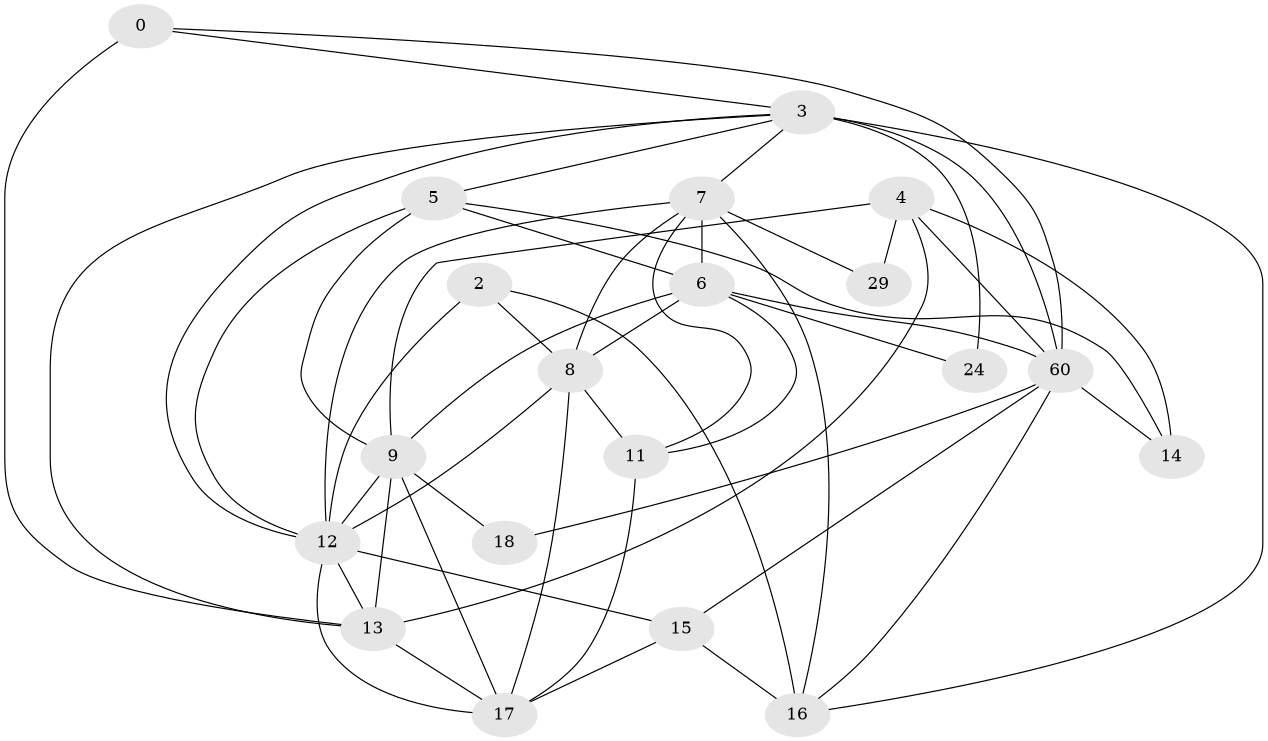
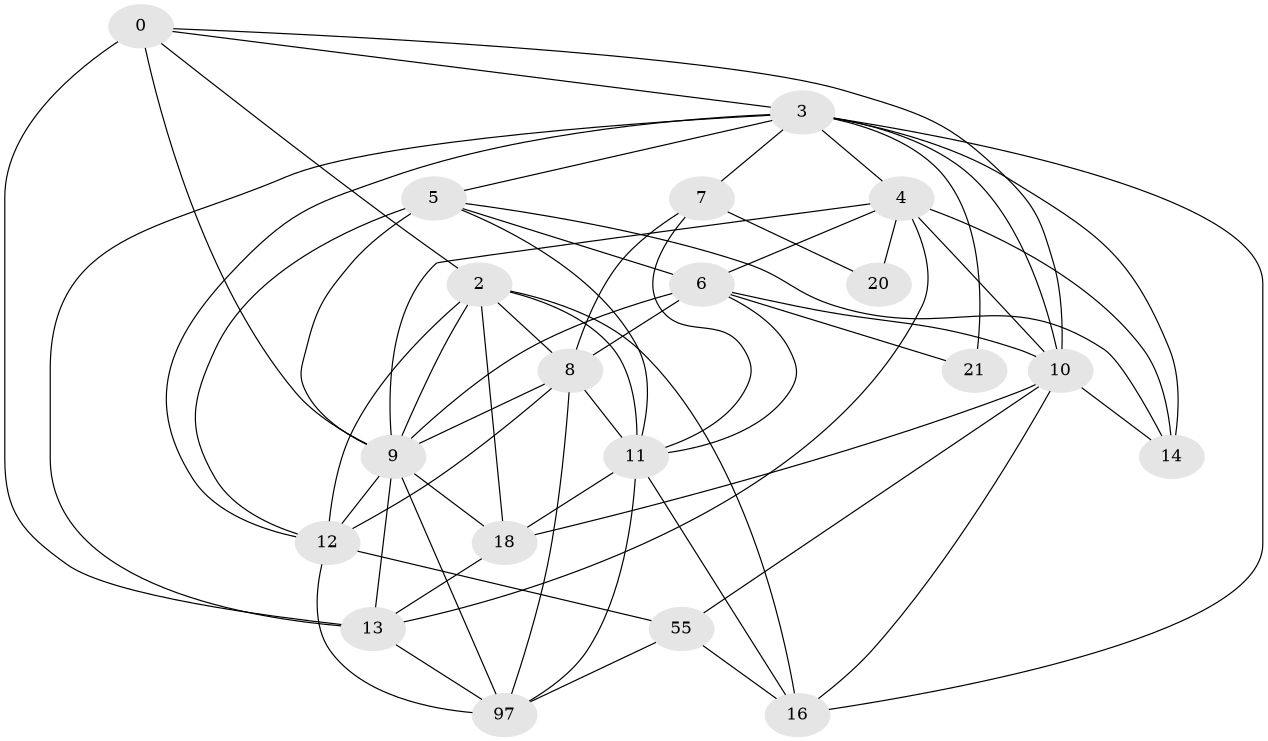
edge "3" -- "4": added
edge "0" -- "2": added
edge "3" -- "14": added
edge "7" -- "6": now "4" -- "6"
edge "7" -- "12": removed
edge "0" -- "9": added
node "29": label "29" -> "20"
edge "5" -- "11": added
edge "2" -- "11": added
edge "2" -- "9": added
node "24": label "24" -> "21"
node "60": label "60" -> "10"
edge "8" -- "9": added
edge "2" -- "18": added
edge "7" -- "16": now "11" -- "16"
edge "11" -- "18": added
edge "12" -- "13": now "18" -- "13"
node "15": label "15" -> "55"
node "17": label "17" -> "97"
